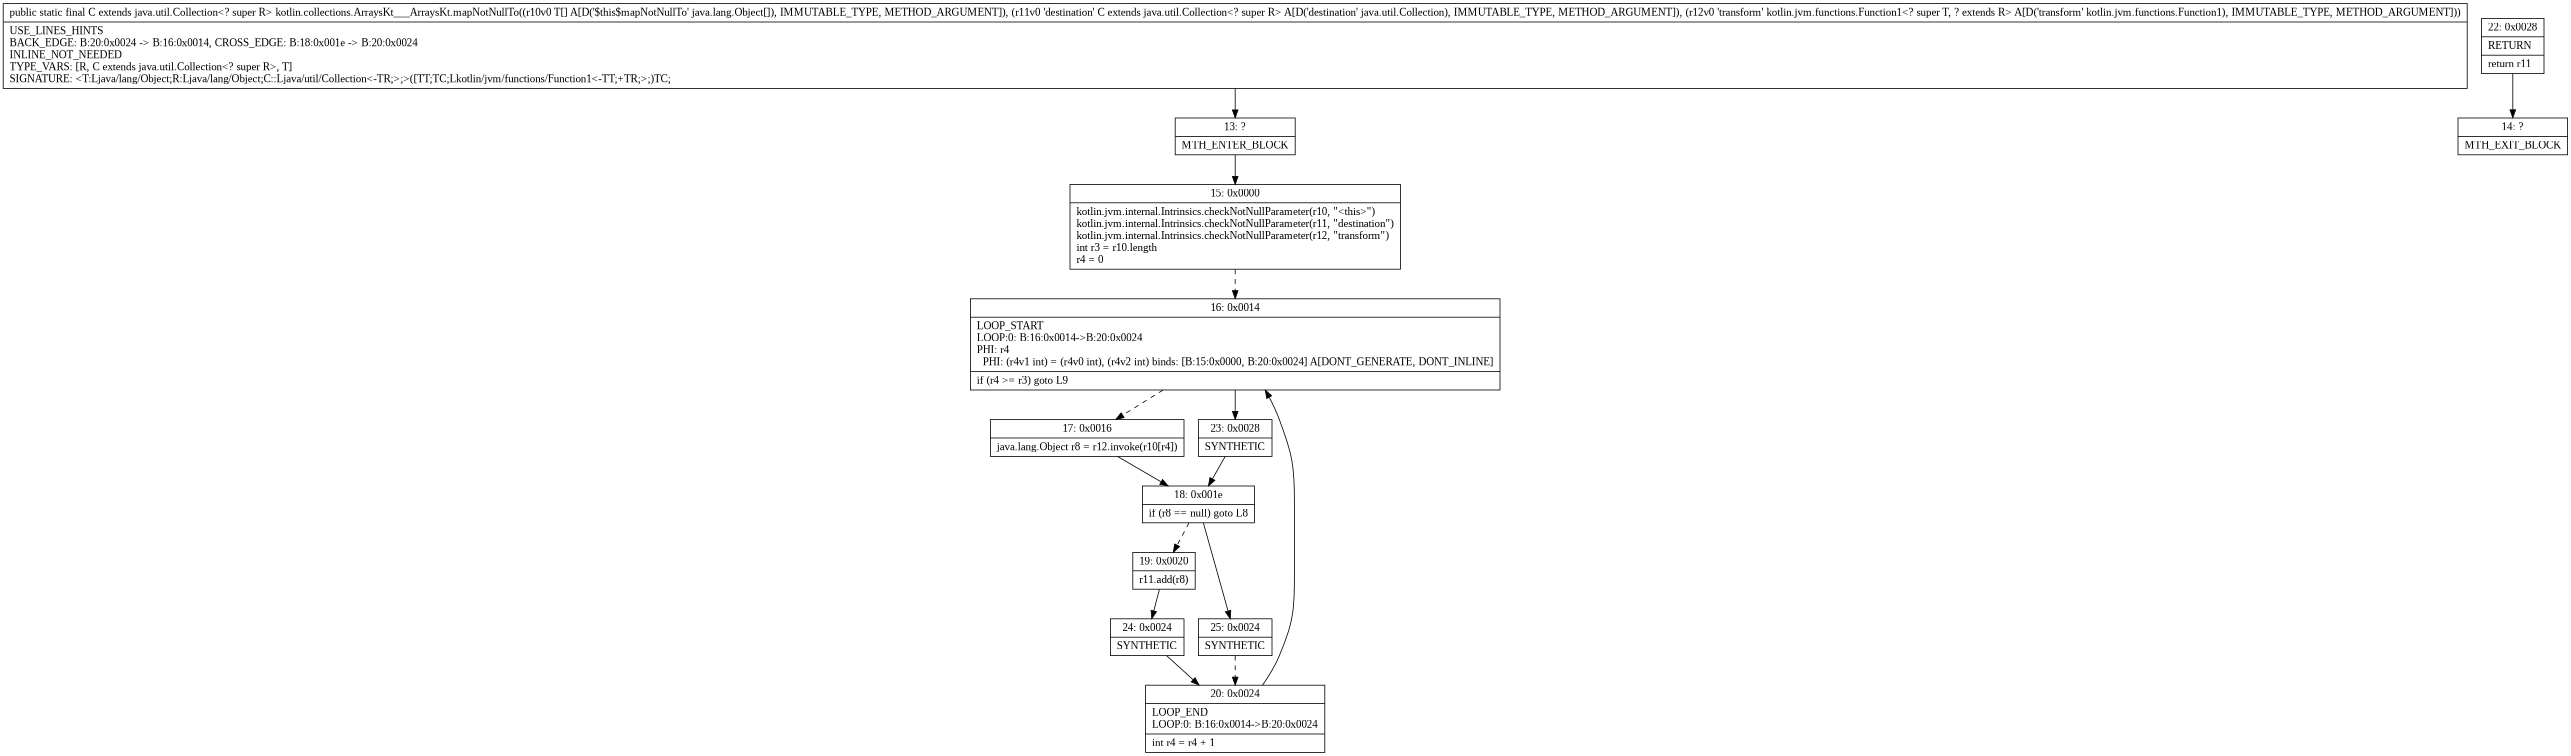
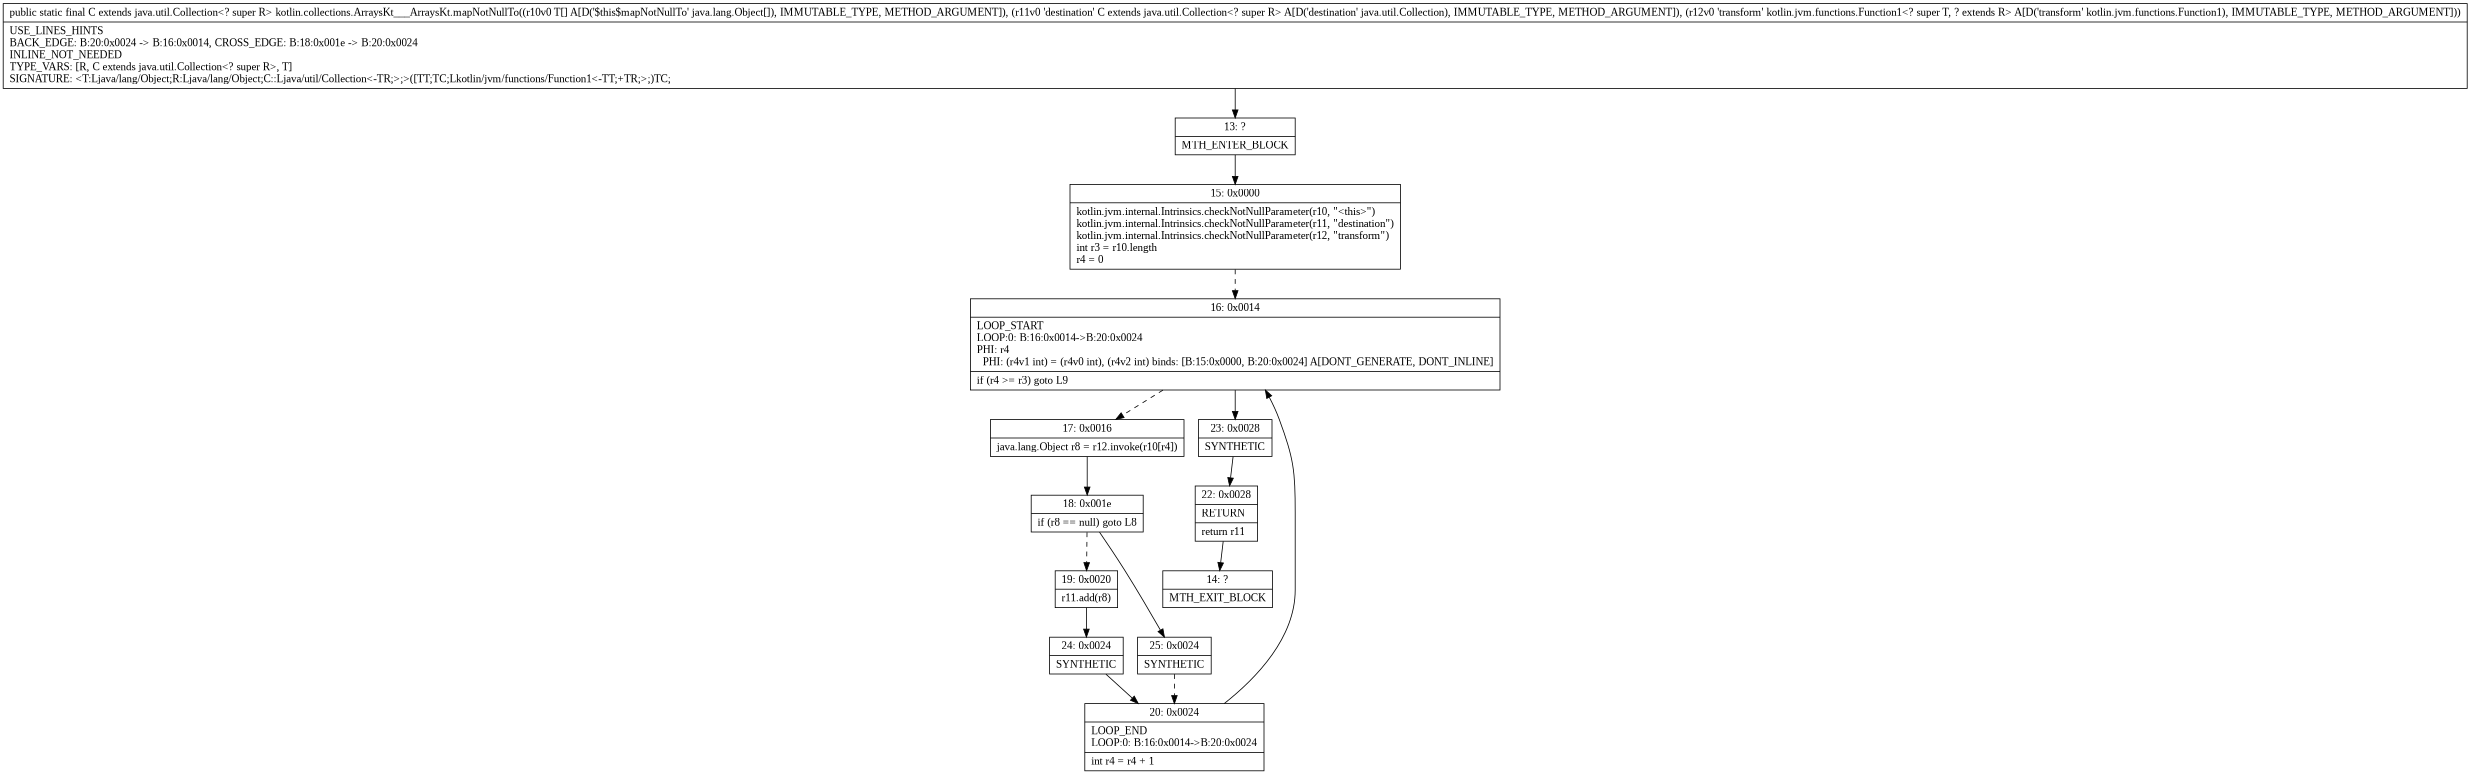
edge "23: 0x0028" -> "18: 0x001e": now "23: 0x0028" -> "22: 0x0028"
